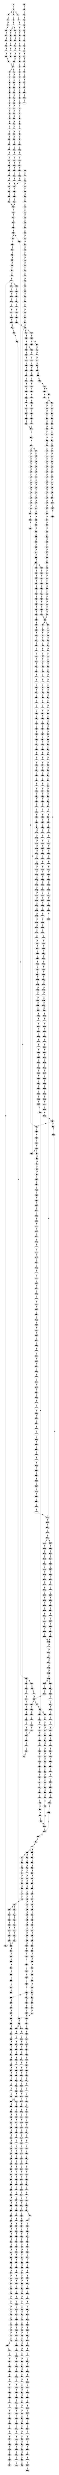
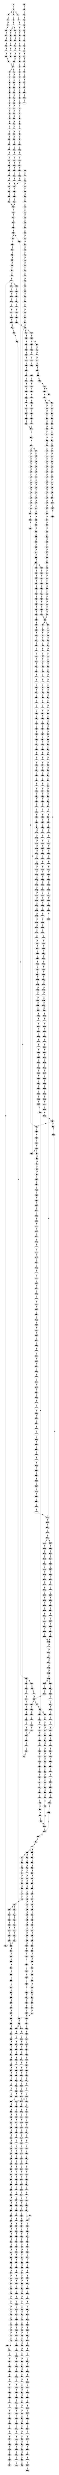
edge "S257" -> "S265": now "S259" -> "S265"
node "S292": removed
edge "S319" -> "S326": now "S327" -> "S326"
edge "S566" -> "S583": now "S575" -> "S583"
edge "S737" -> "S745": now "S728" -> "S745"
edge "S904" -> "S912": now "S904" -> "S920"
edge "S775" -> "S783": now "S775" -> "S791"
